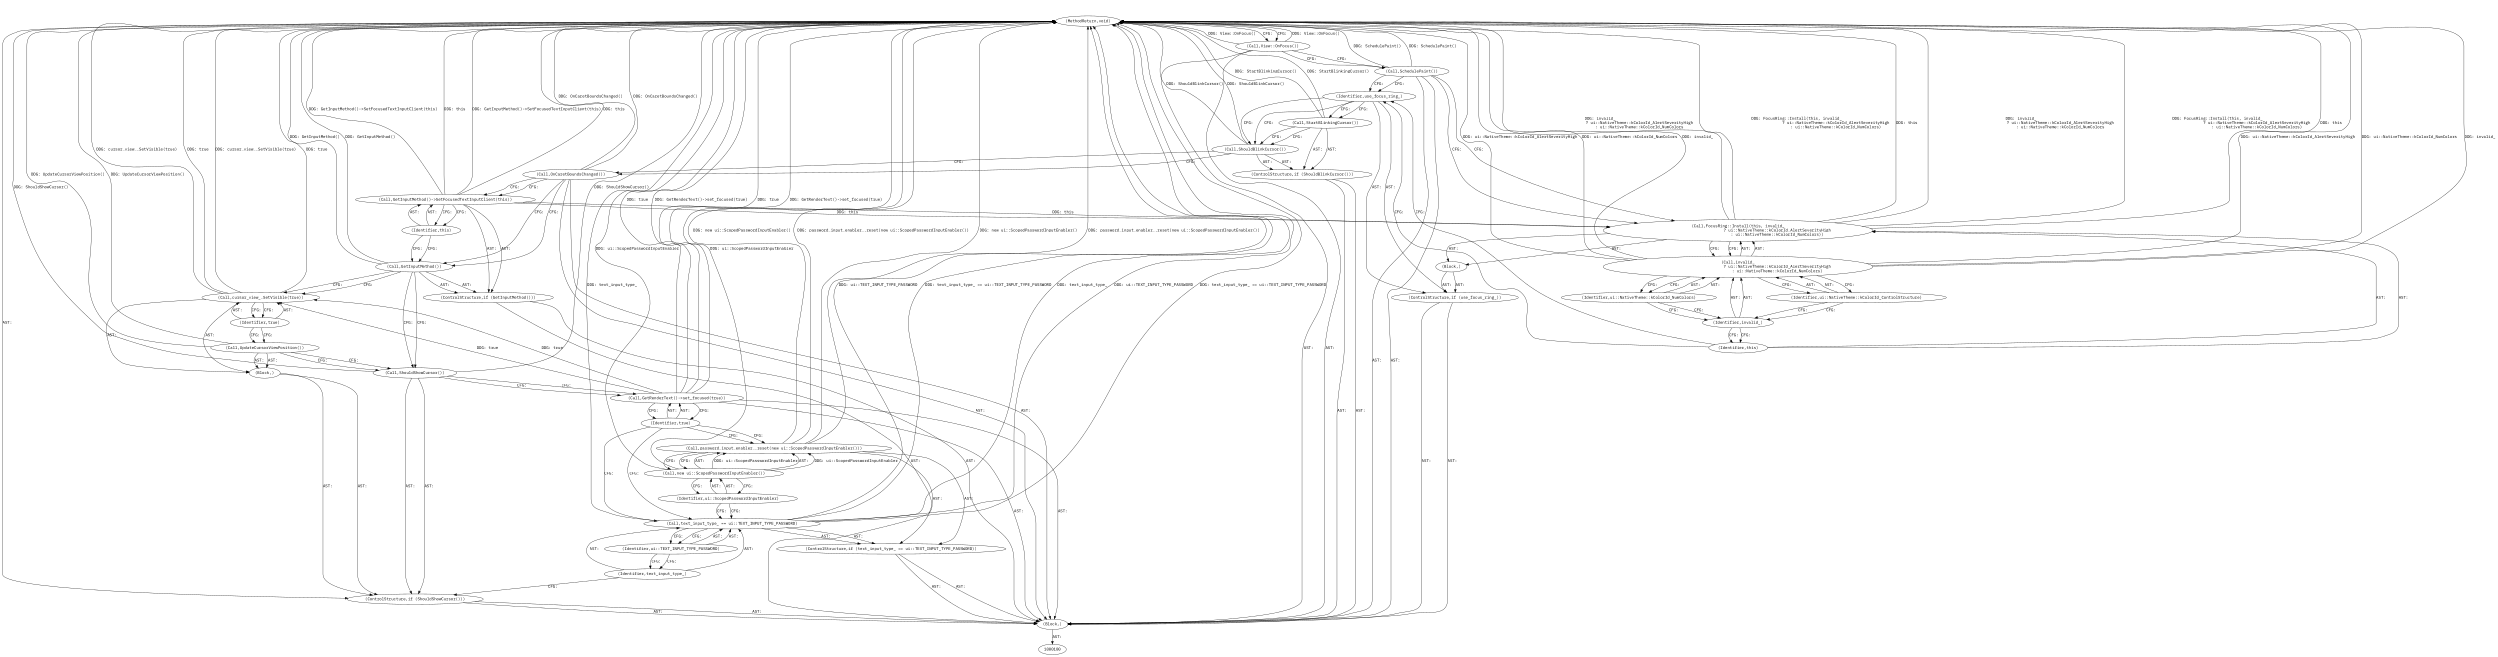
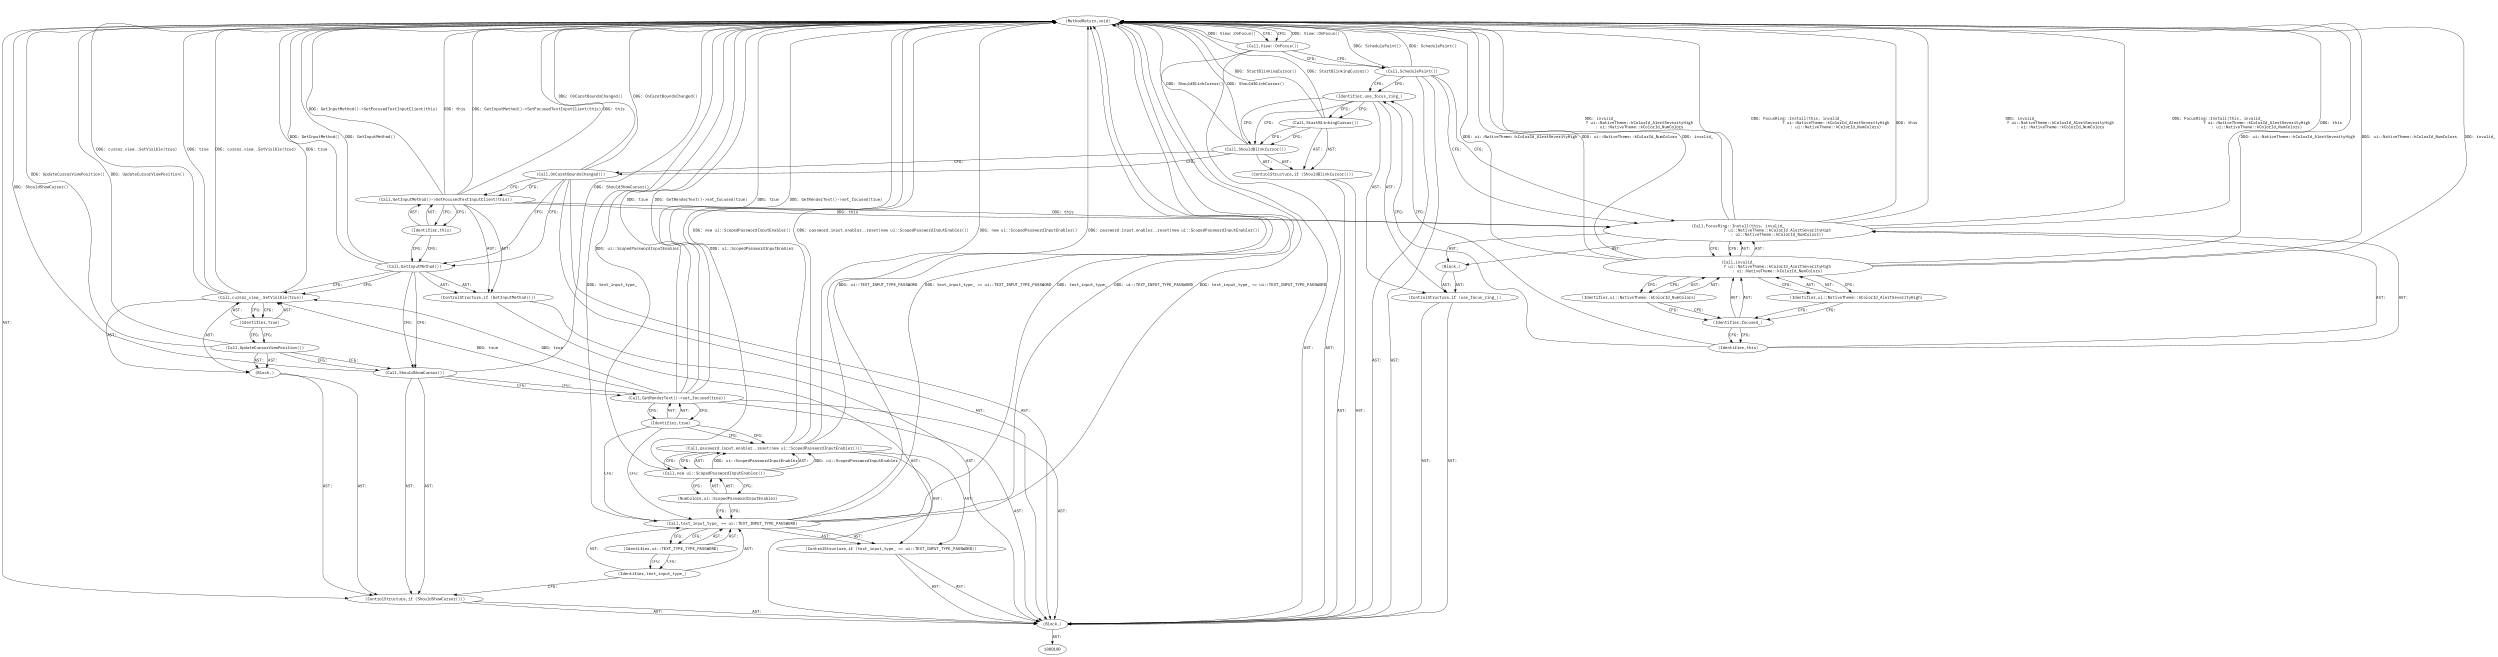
node "(Identifier,ui::NativeTheme::kColorId_ControlStructure)": label "(Identifier,ui::NativeTheme::kColorId_ControlStructure)" -> "(Identifier,ui::NativeTheme::kColorId_AlertSeverityHigh)"
node "(Identifier,invalid_)": label "(Identifier,invalid_)" -> "(Identifier,focused_)"
node "(Identifier,ui::ScopedPasswordInputEnabler)": label "(Identifier,ui::ScopedPasswordInputEnabler)" -> "(NumColors,ui::ScopedPasswordInputEnabler)"
node "(Identifier,ui::TEXT_INPUT_TYPE_PASSWORD)": label "(Identifier,ui::TEXT_INPUT_TYPE_PASSWORD)" -> "(Identifier,ui::TEXT_TYPE_TYPE_PASSWORD)"
